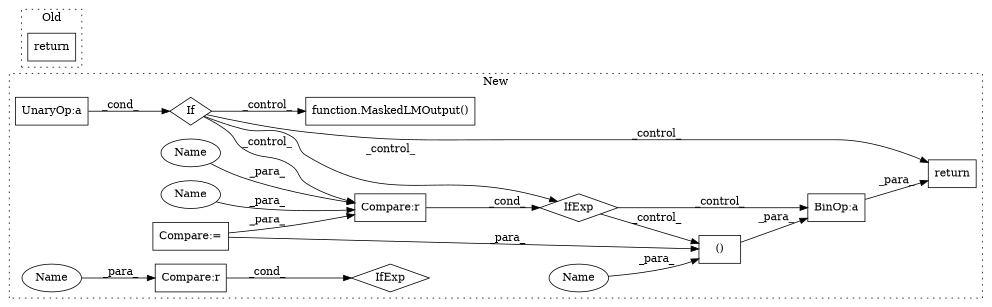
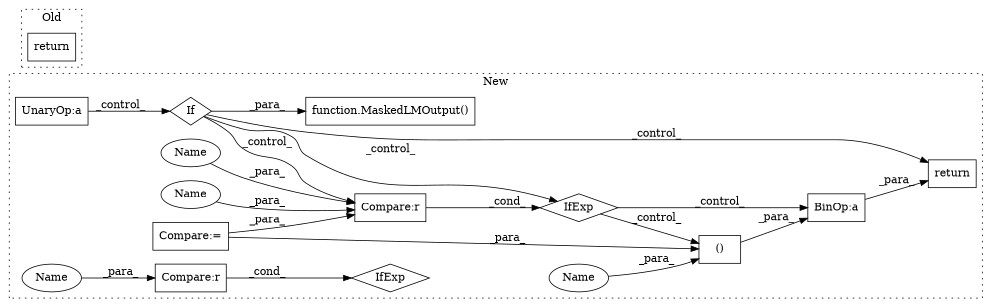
edge "UnaryOp:a" -> "If": label "_cond_" -> "_control_"
edge "If" -> "function.MaskedLMOutput()": label "_control_" -> "_para_"
